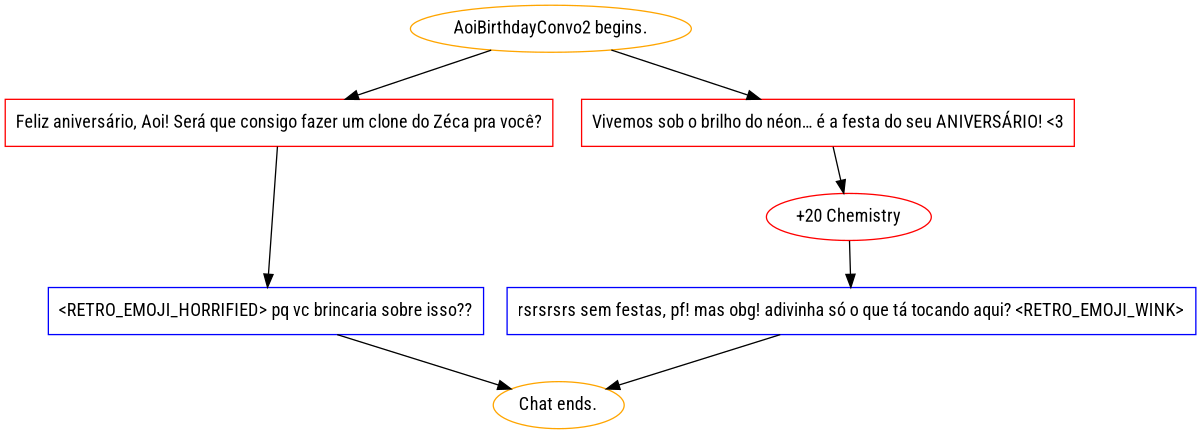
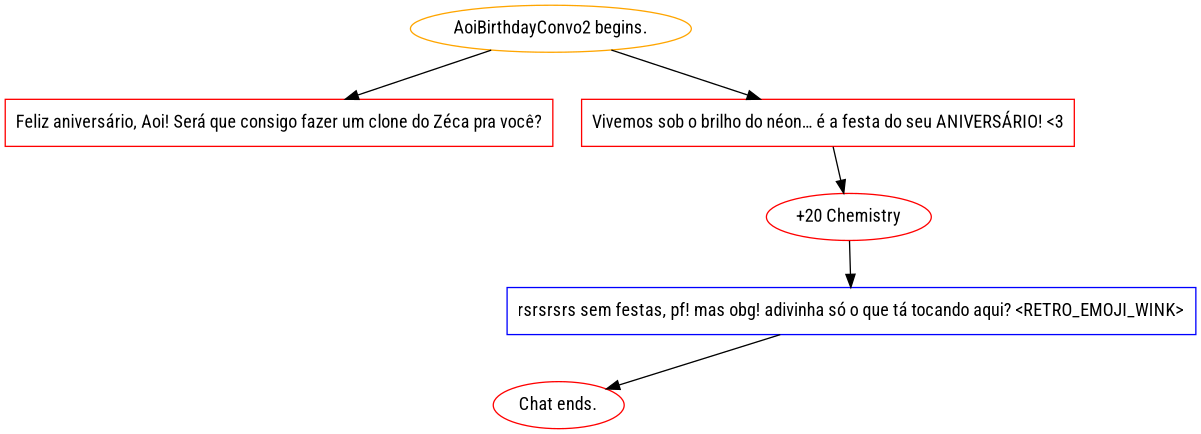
node "<RETRO_EMOJI_HORRIFIED> pq vc brincaria sobre isso??": removed
node "Chat ends.": color orange -> red
